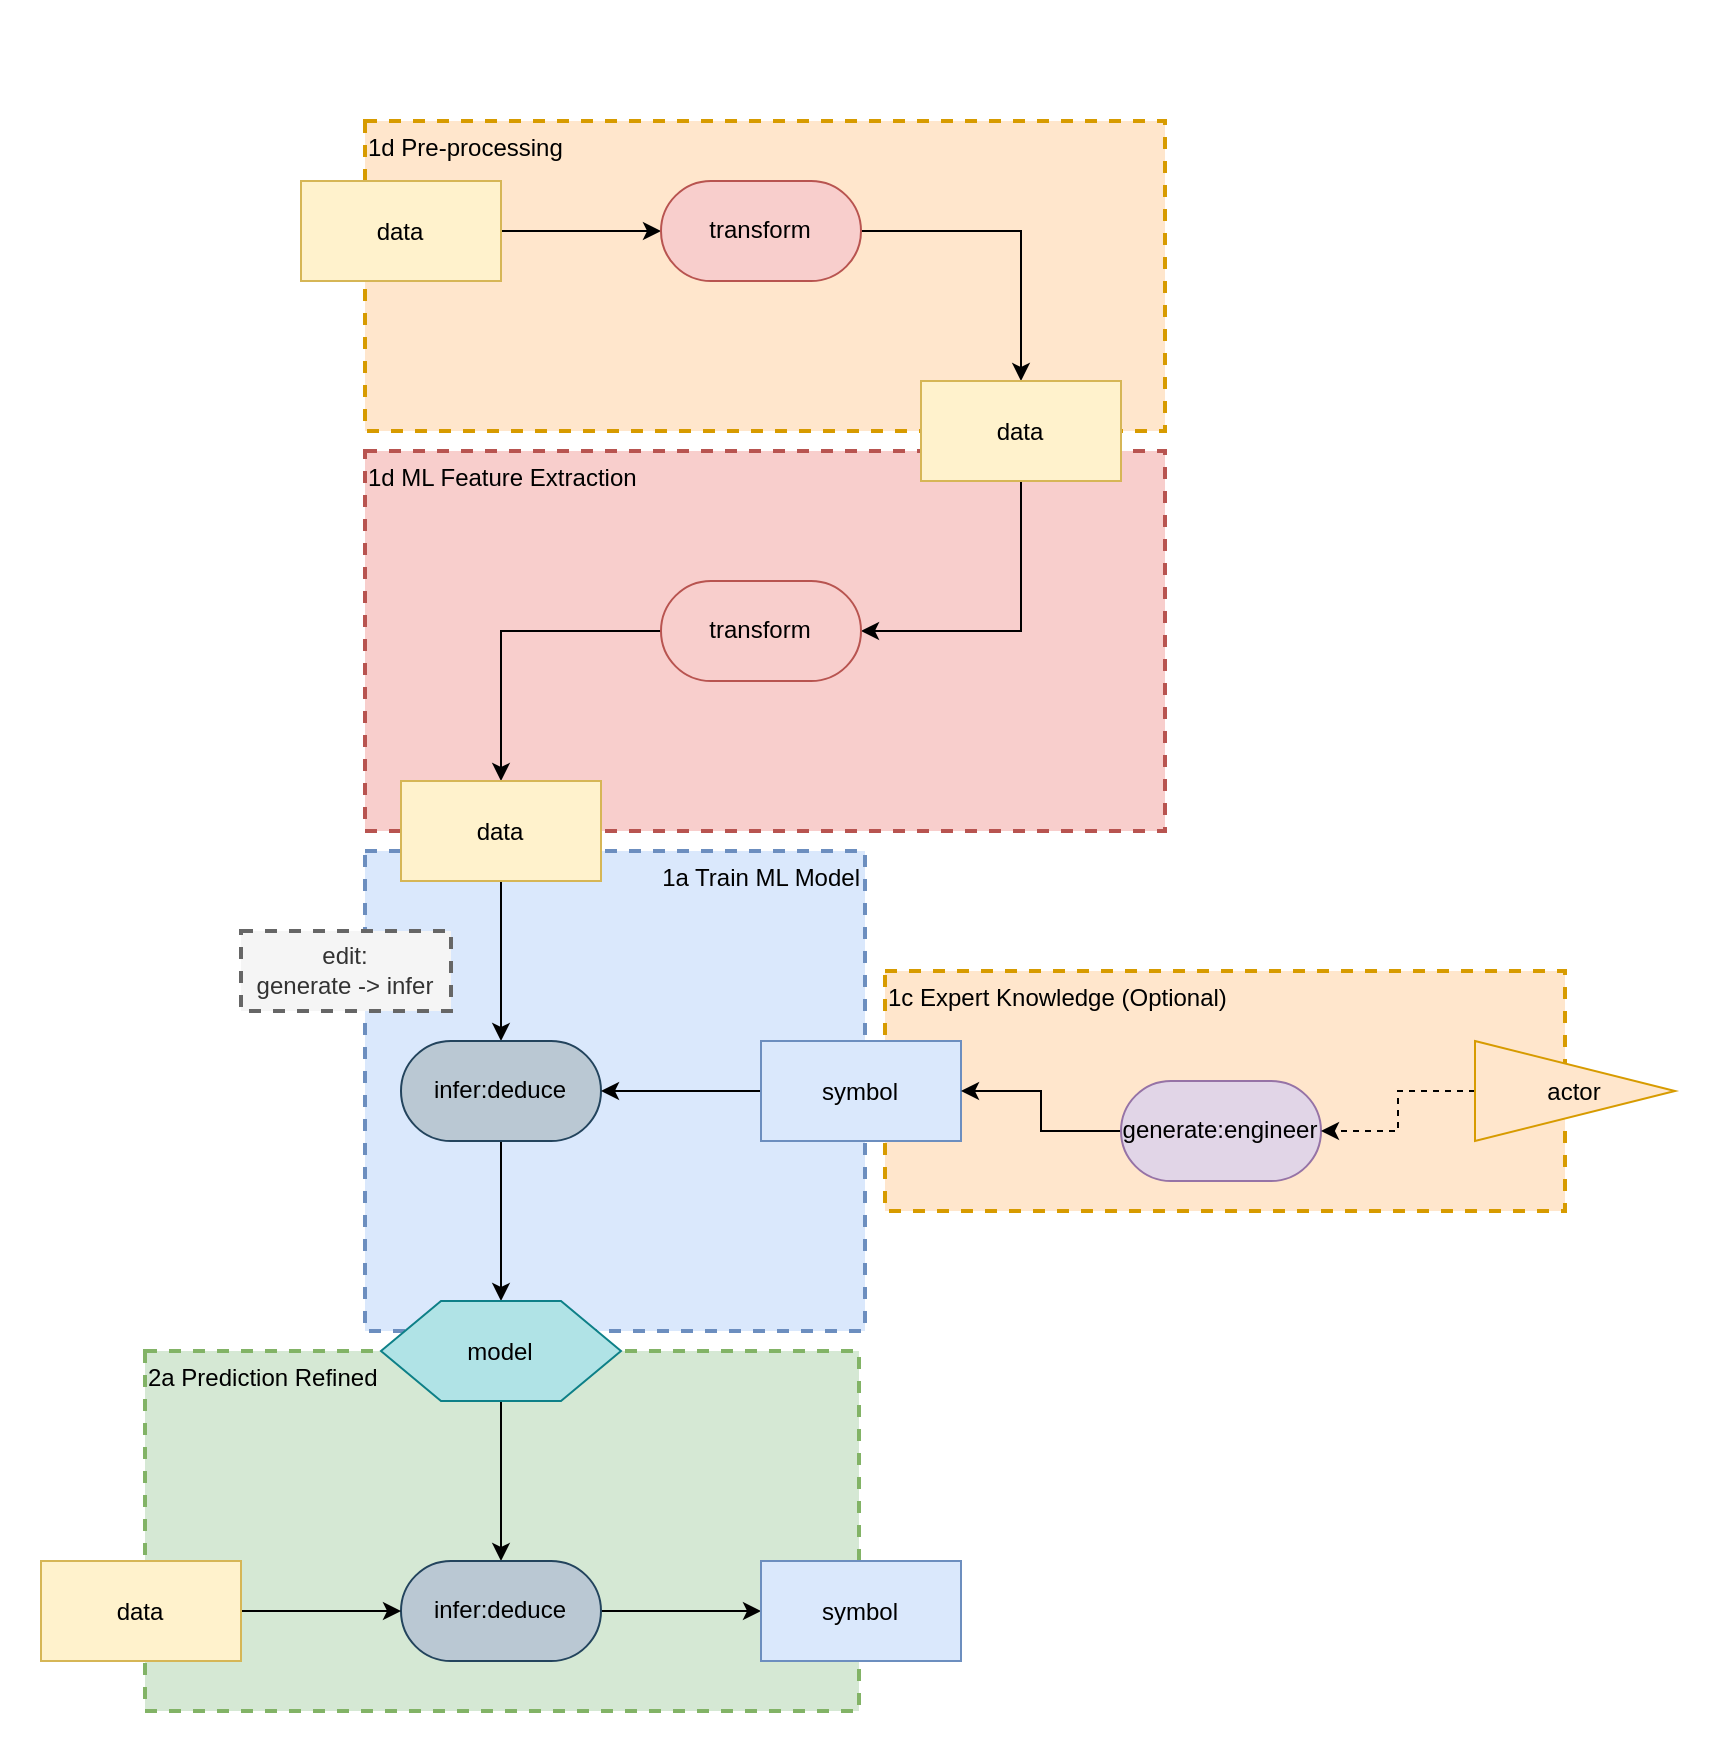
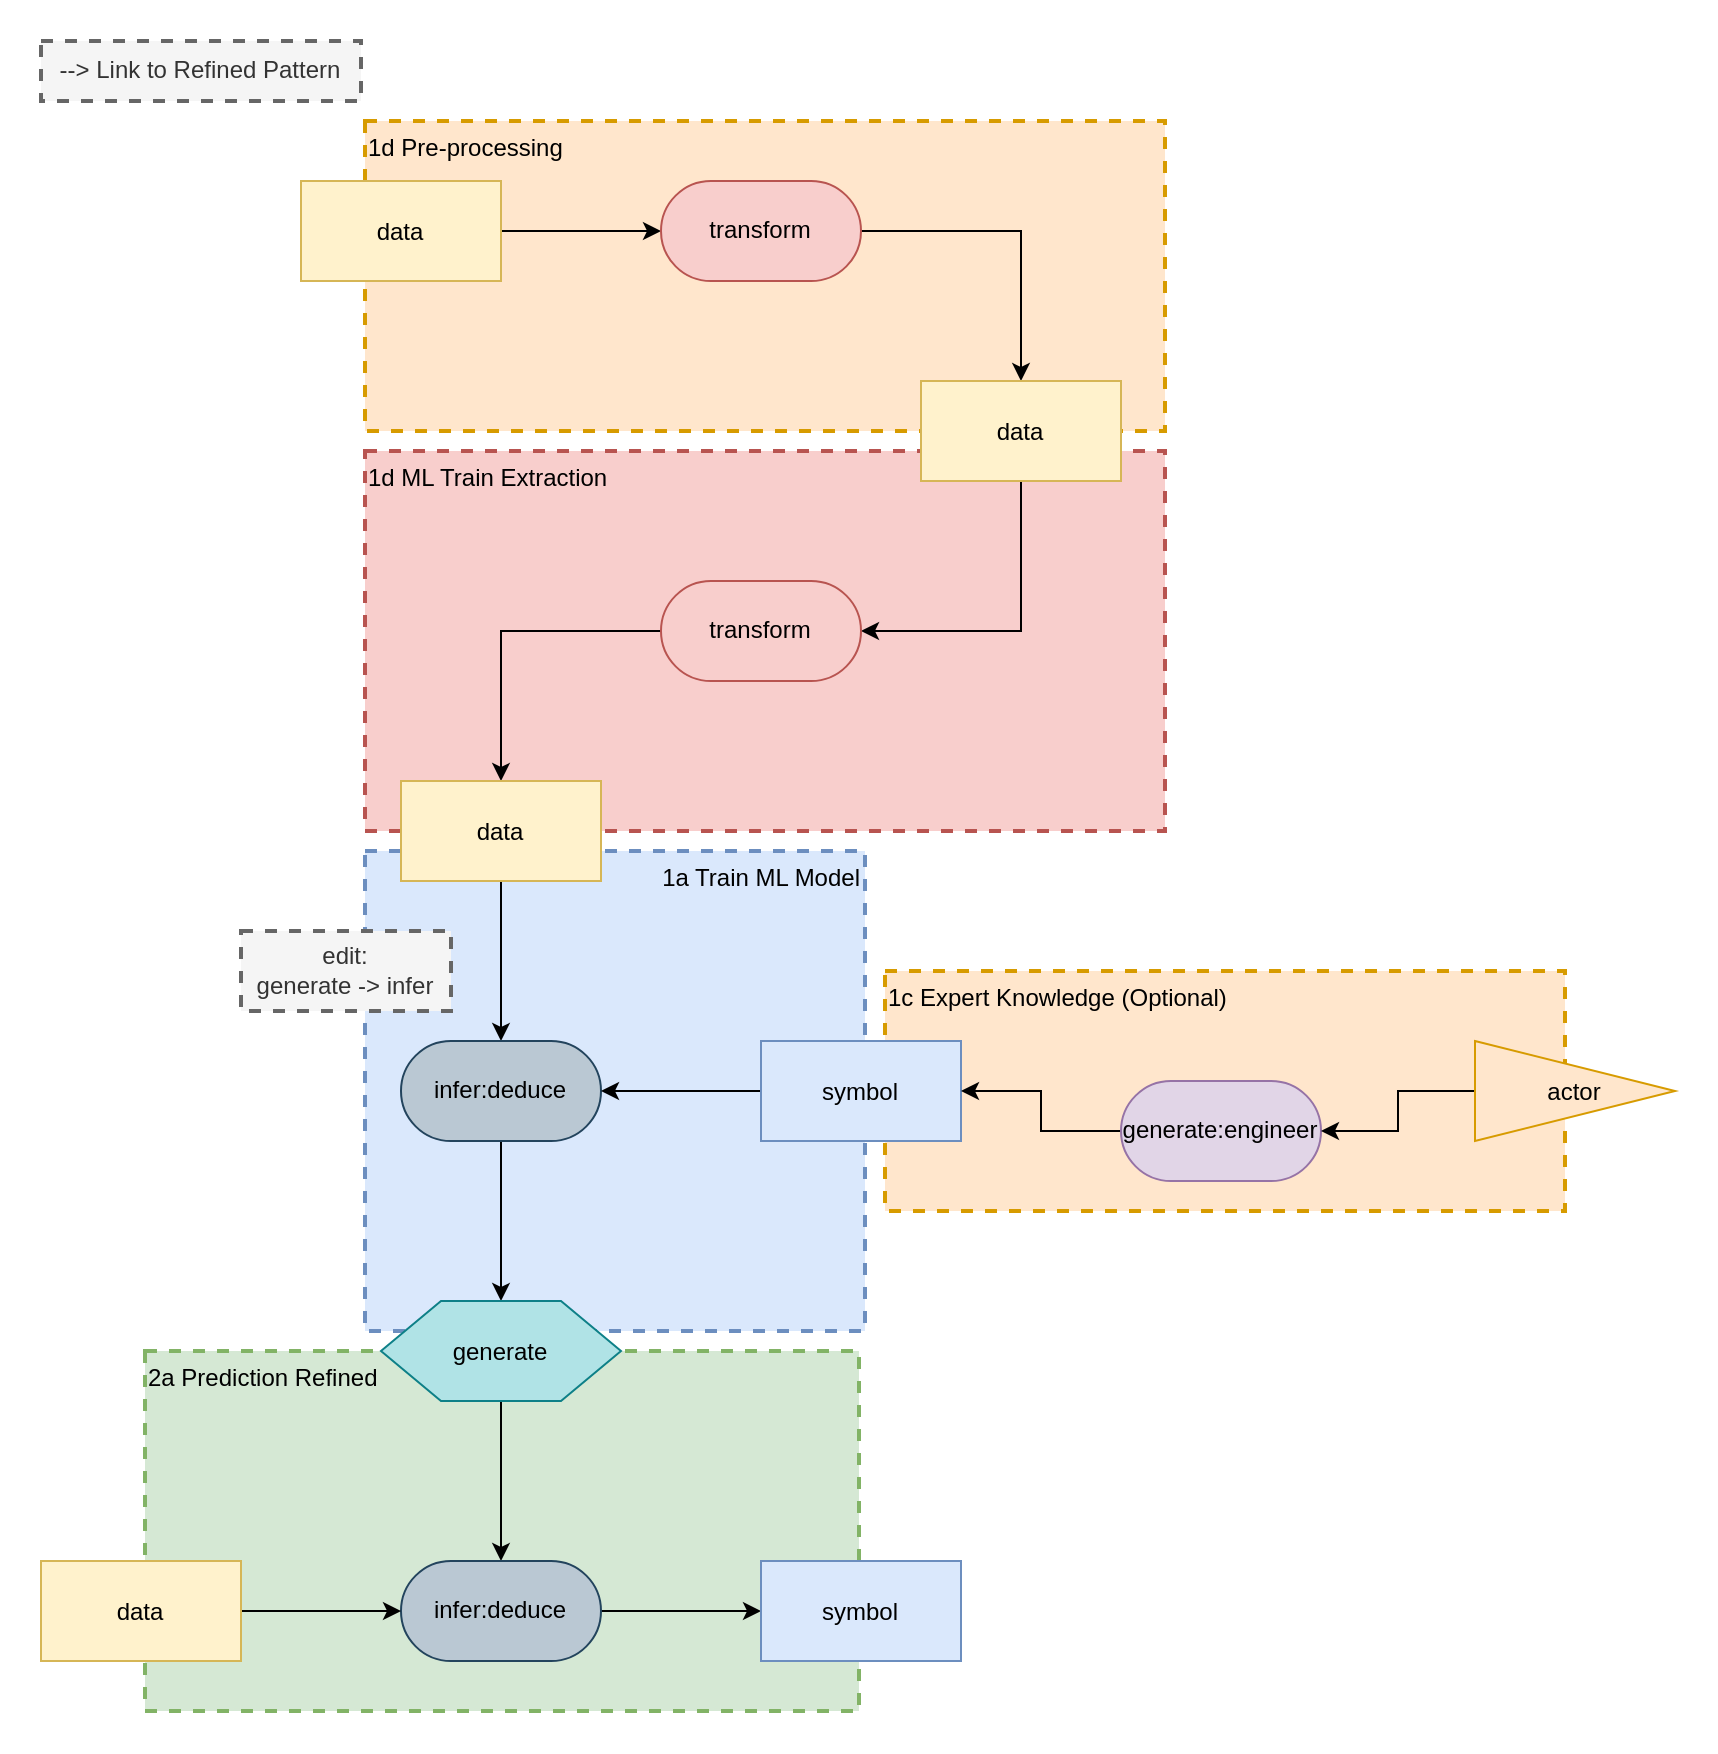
node "--> Link to Refined Pattern": added
node "1d ML Feature Extraction": label "1d ML Feature Extraction" -> "1d ML Train Extraction"
edge "actor" -> "generate:engineer": style dashed -> solid
node "model": label "model" -> "generate"
